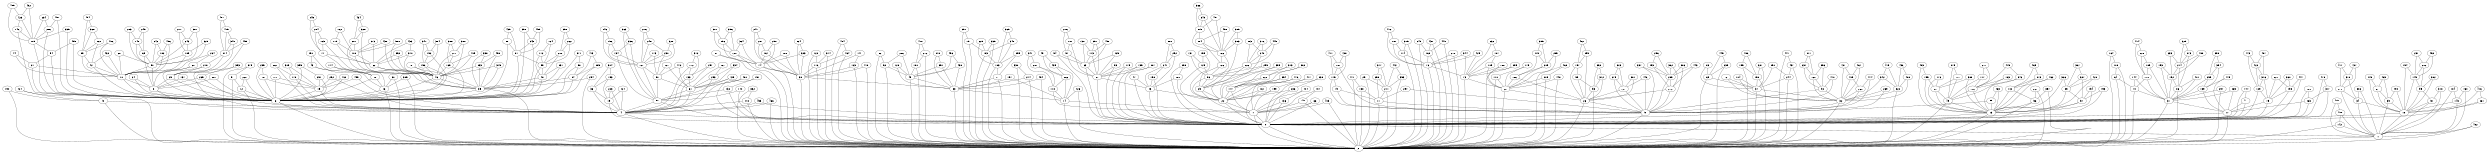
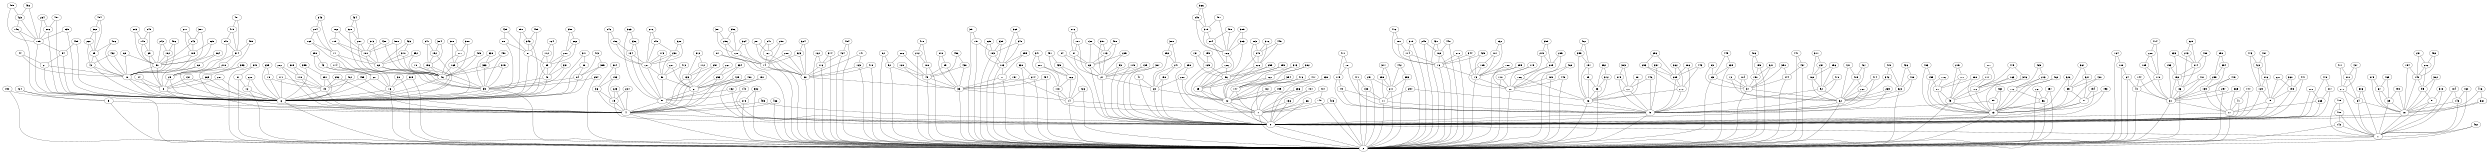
edge "247" -- "201": now "247" -- "167"
node "428": removed
